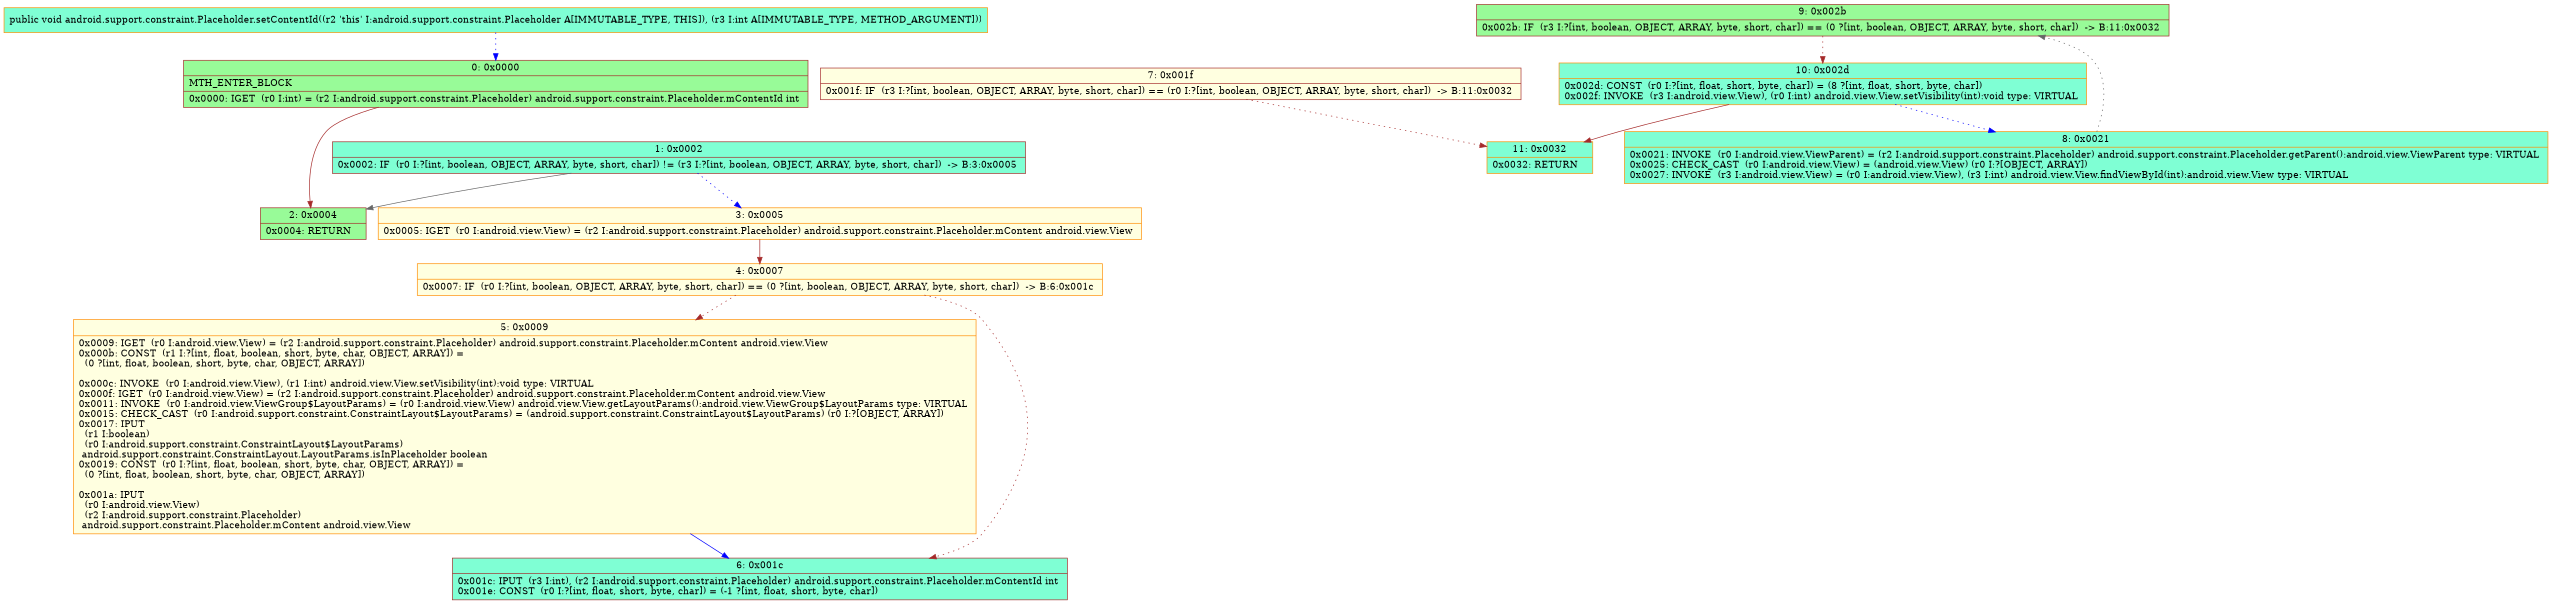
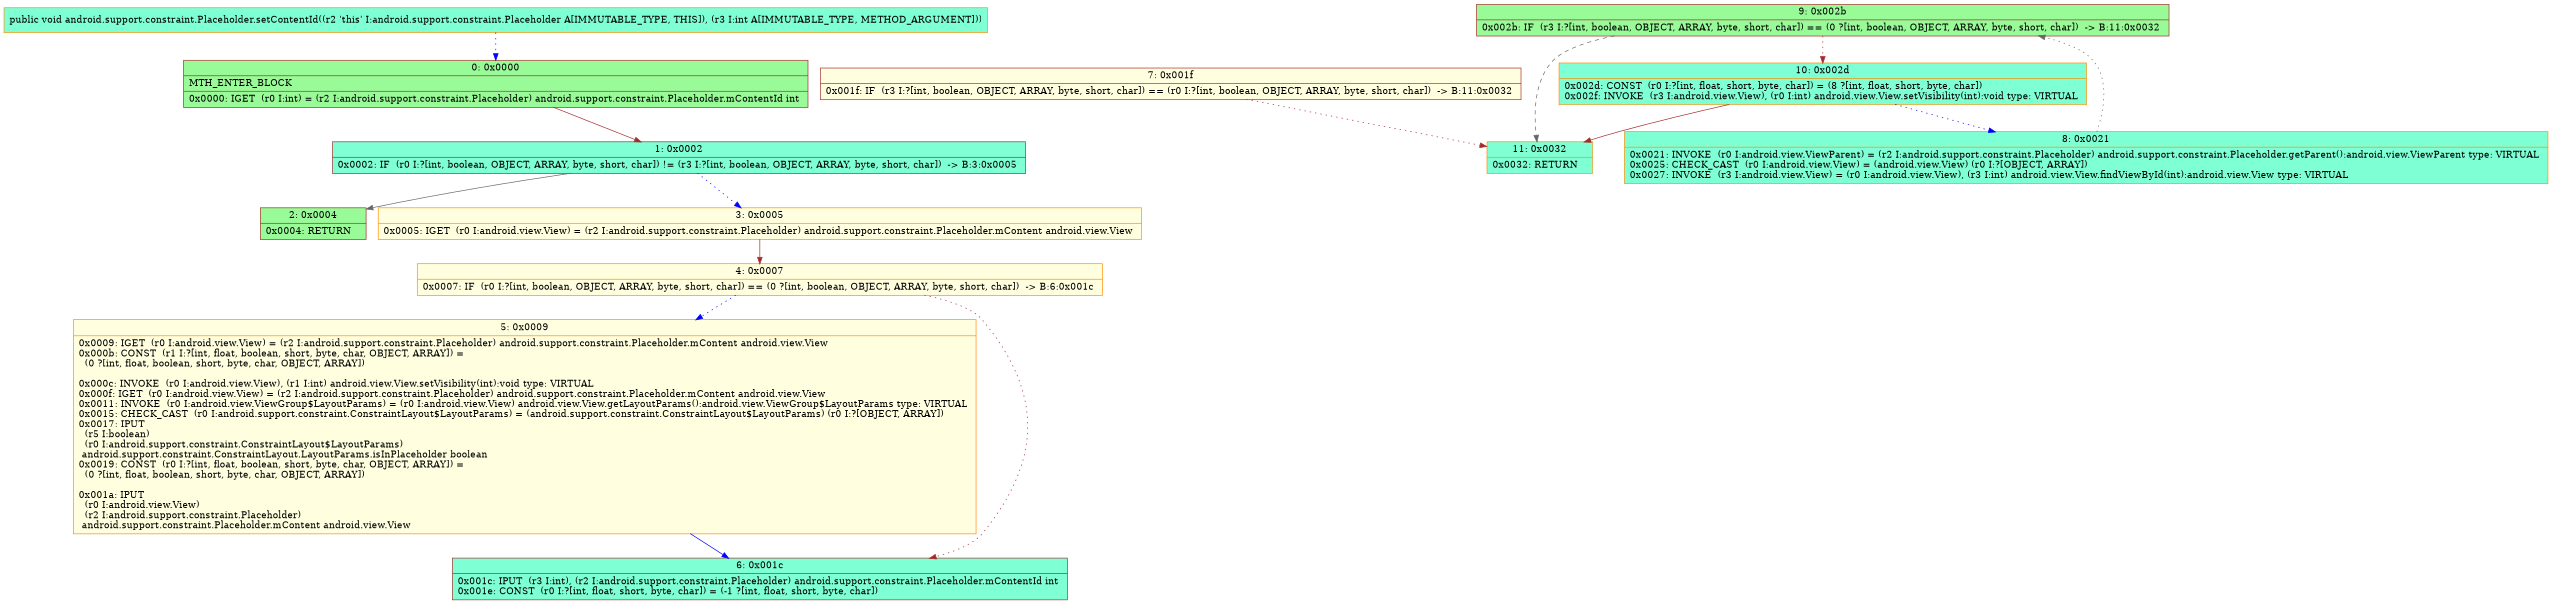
edge "9: 0x002b" -> "11: 0x0032": added
edge "0: 0x0000" -> "2: 0x0004": now "0: 0x0000" -> "1: 0x0002"
edge "4: 0x0007" -> "5: 0x0009": color brown -> blue
node "5: 0x0009": text "(r1 I:boolean)" -> "(r5 I:boolean)"
